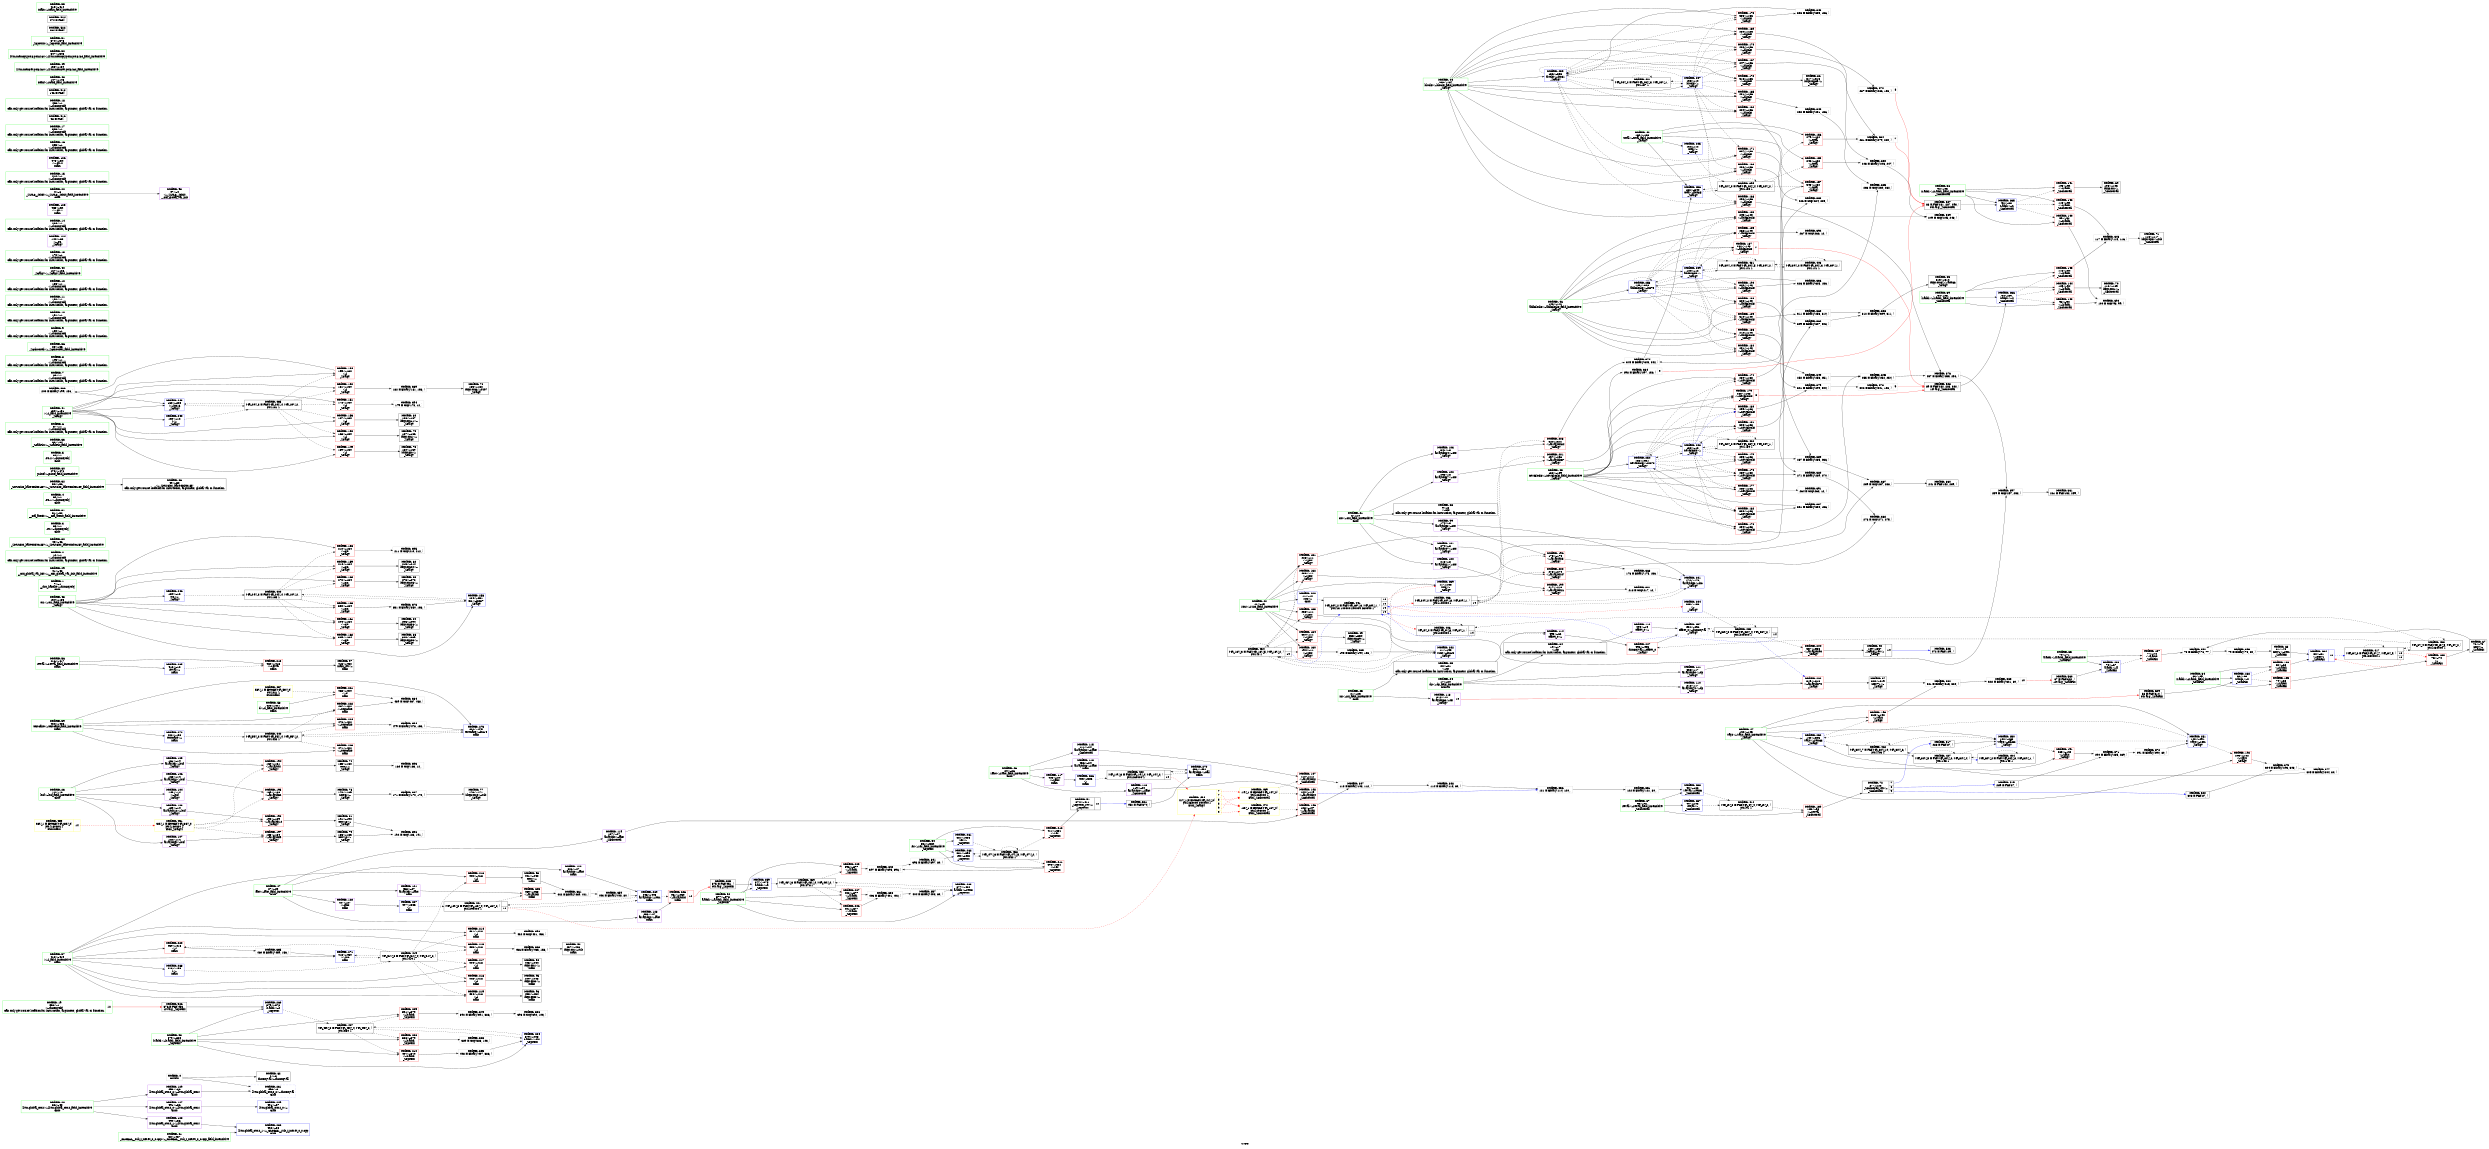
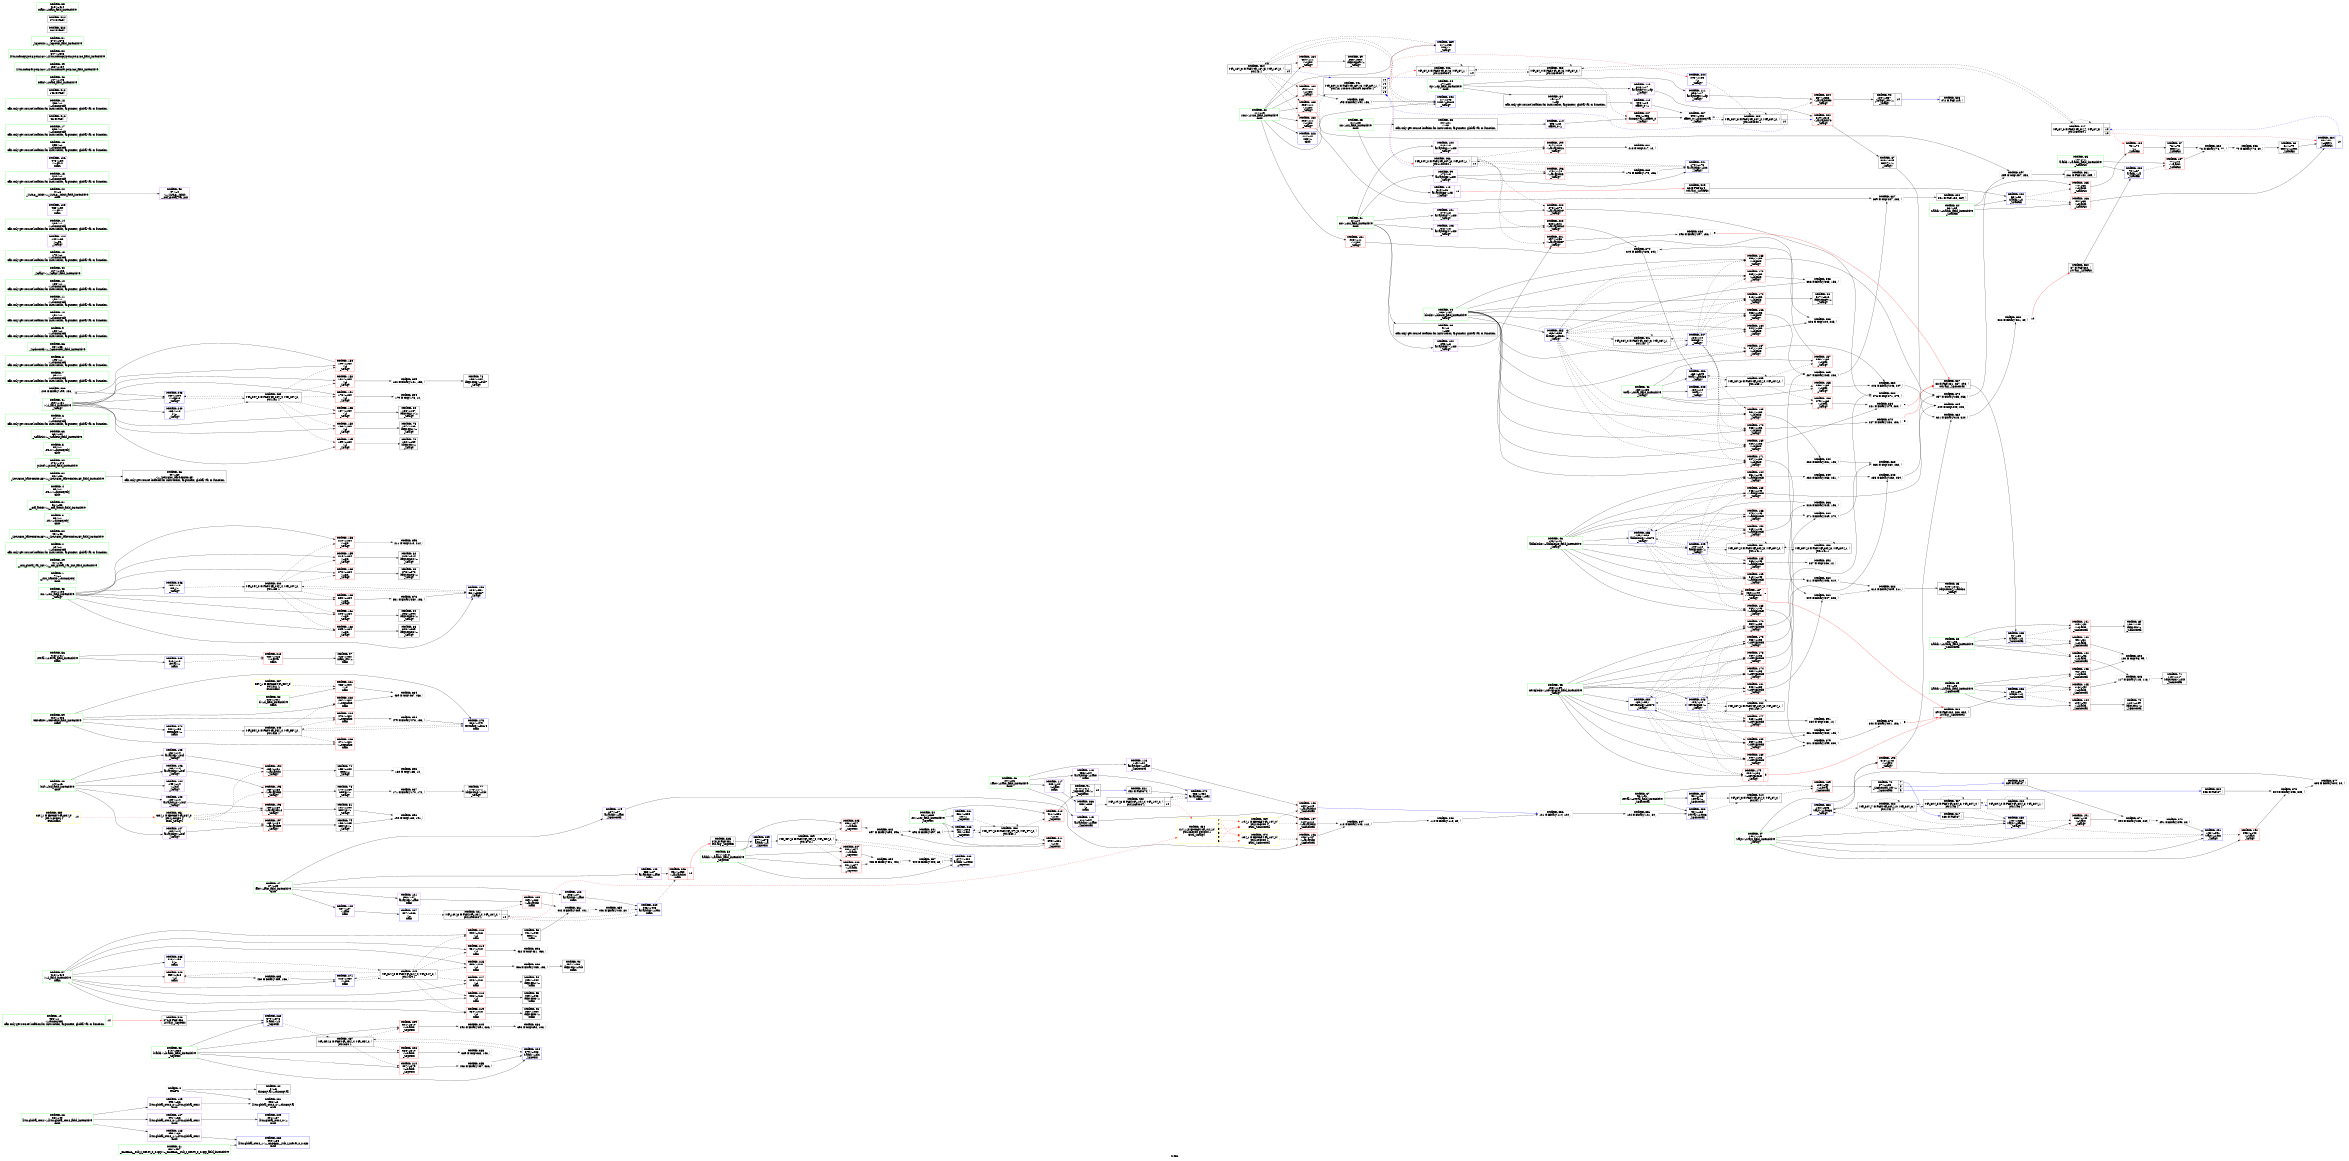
edge "NodeID: 248" -> "NodeID: 180": color blue -> black
edge "NodeID: 434" -> "NodeID: 131": removed
edge "NodeID: 406" -> "NodeID: 114": now "NodeID: 406" -> "NodeID: 433"
node "NodeID: 24": text "NullPtr" -> "Glob"
